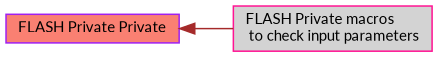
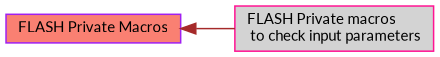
node "FLASH Private Private": label "FLASH Private Private" -> "FLASH Private Macros"
